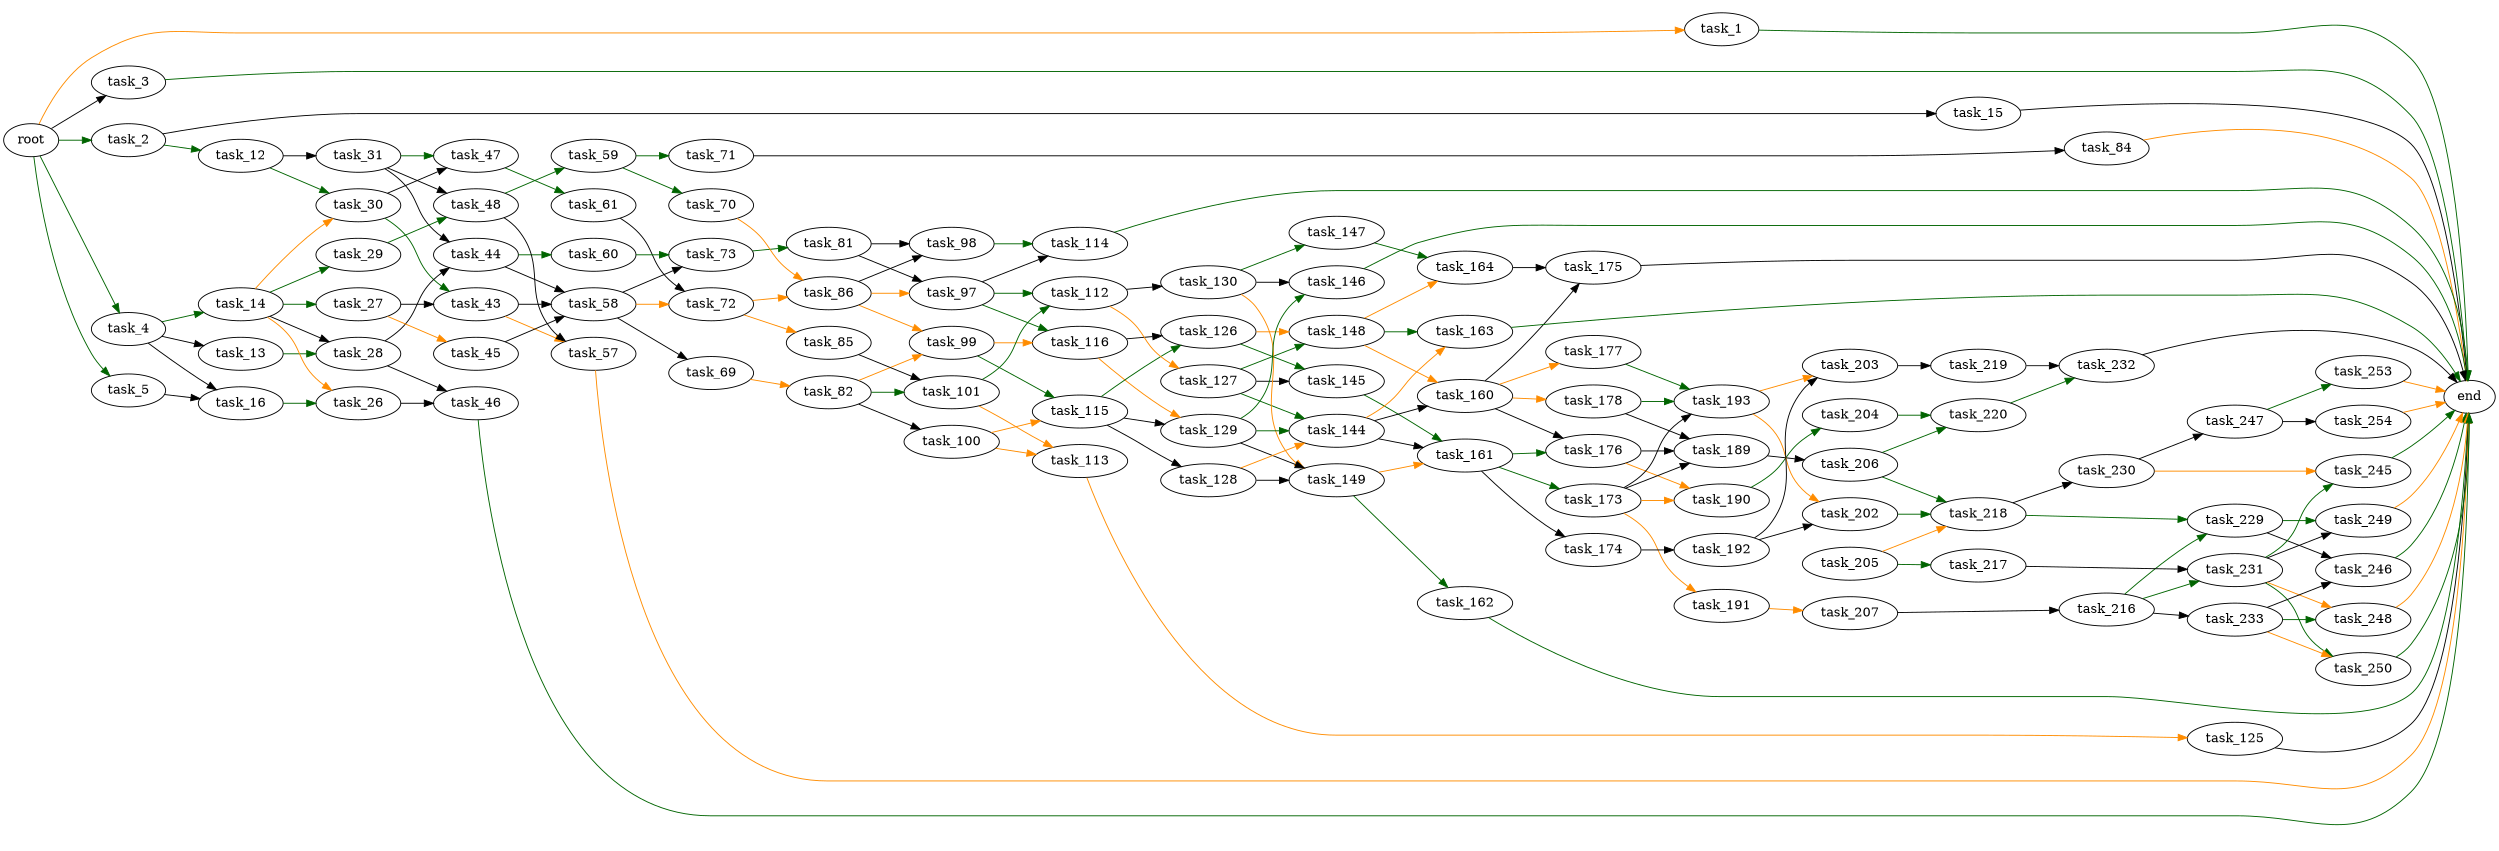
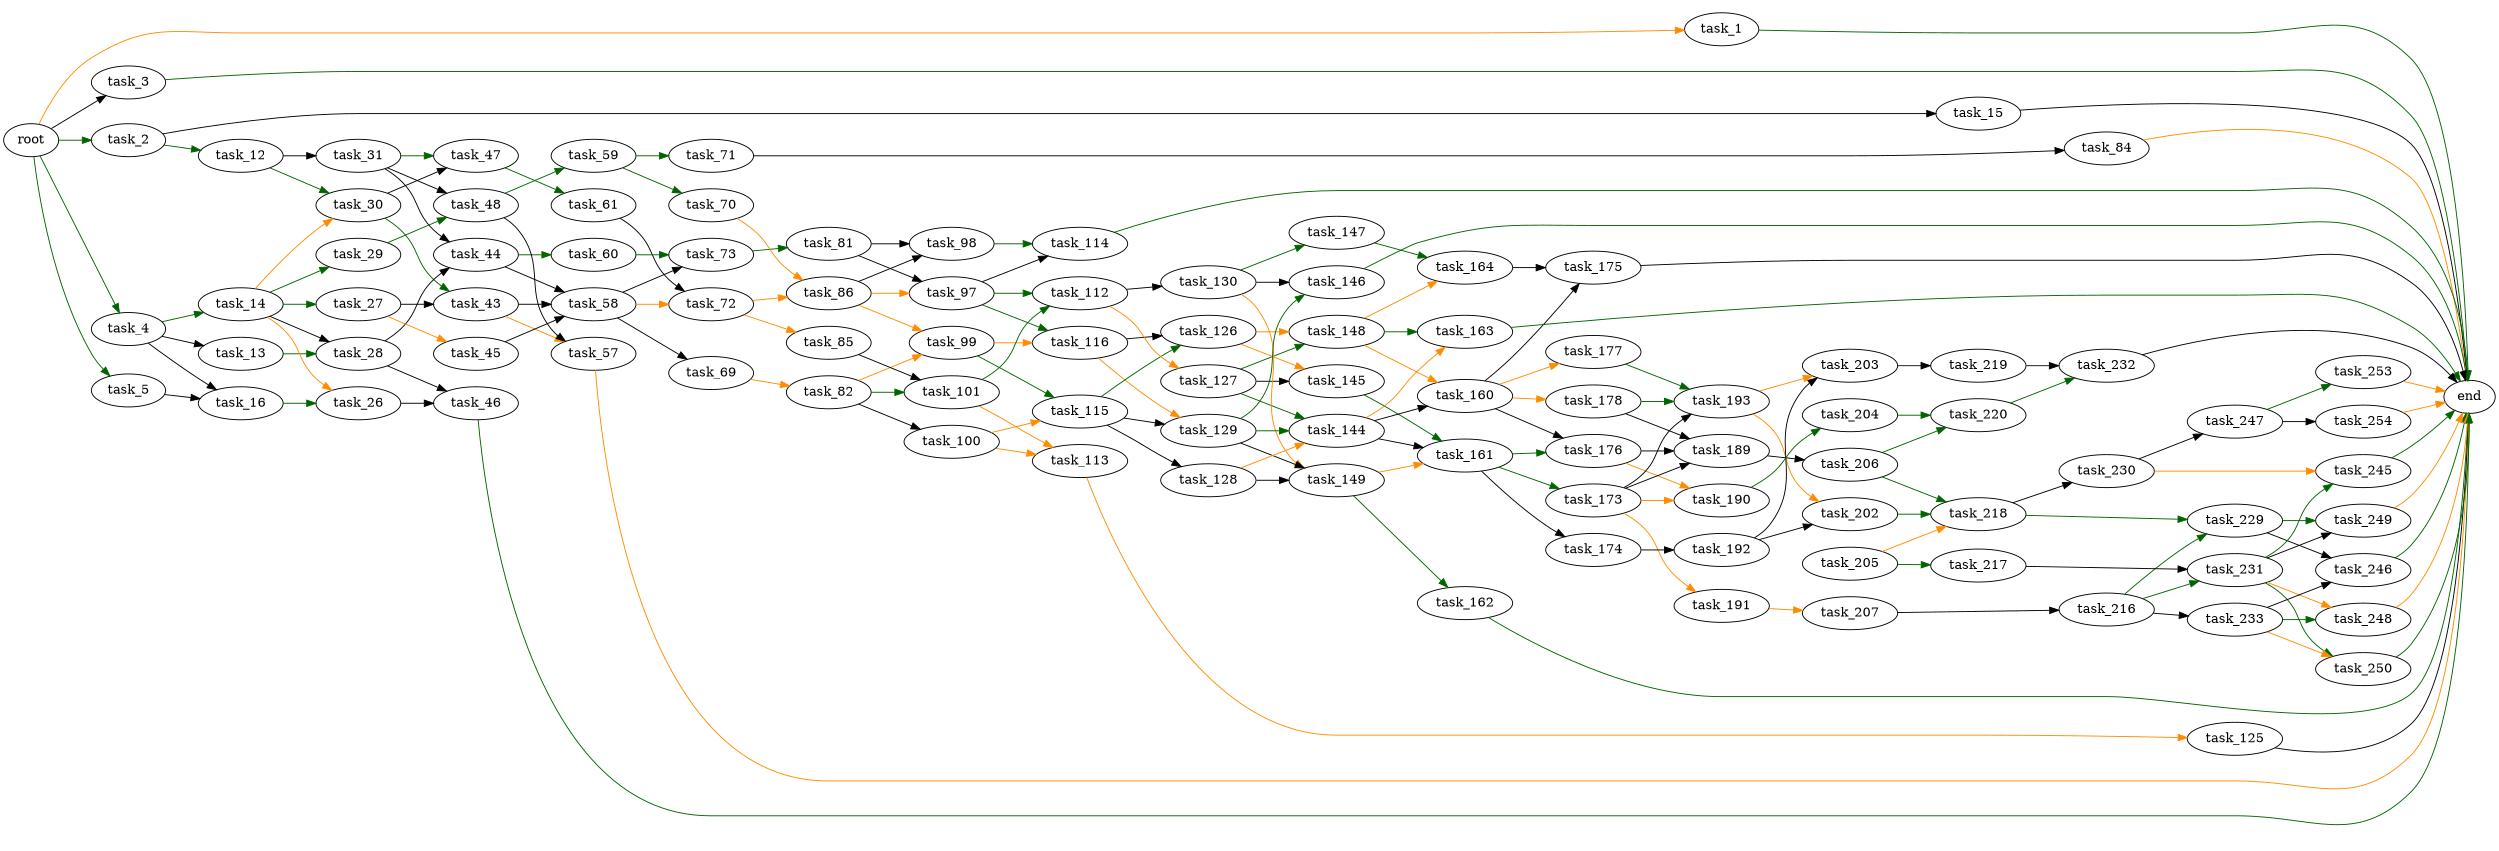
edge "task_126" -> "task_145": color darkgreen -> darkorange
